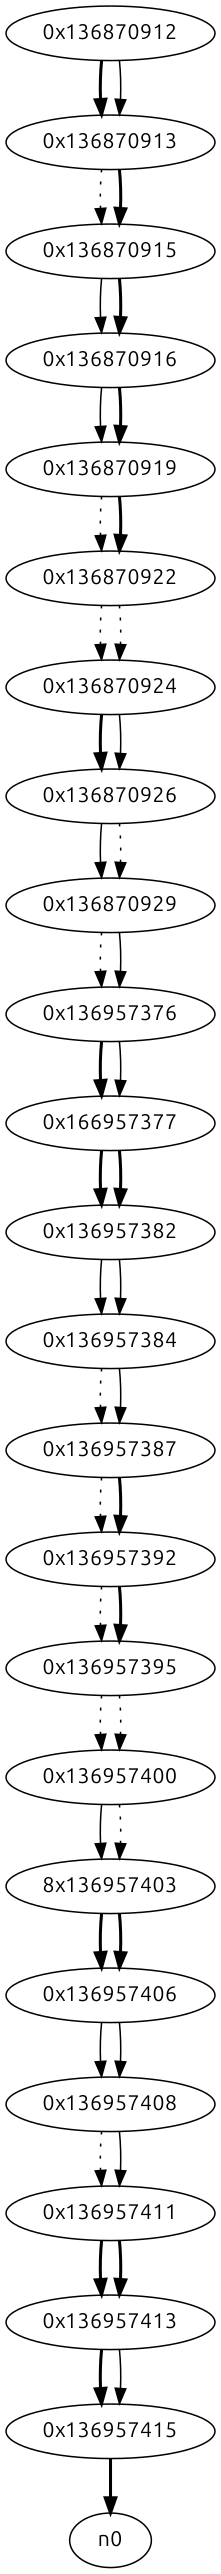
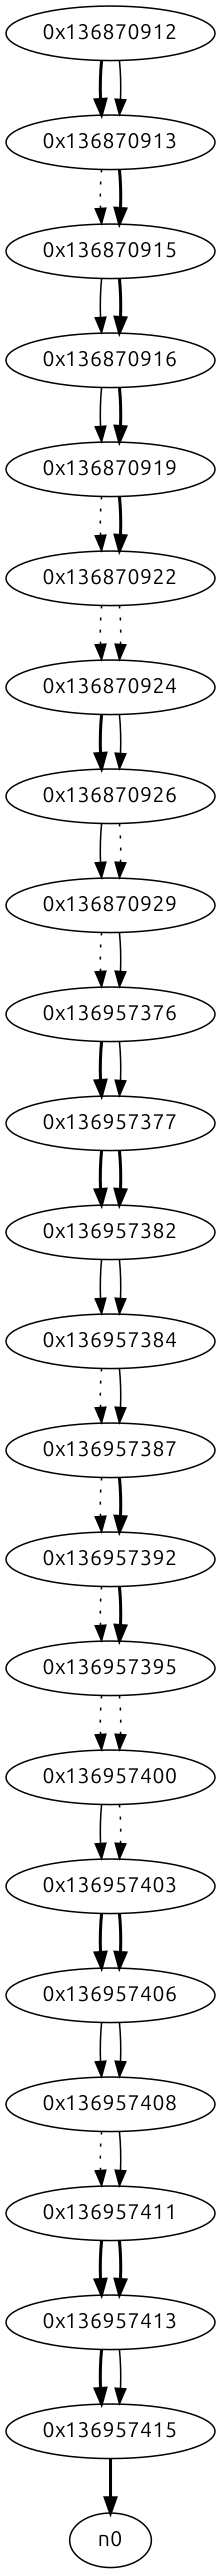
node "0x166957377": label "0x166957377" -> "0x136957377"
node "8x136957403": label "8x136957403" -> "0x136957403"
